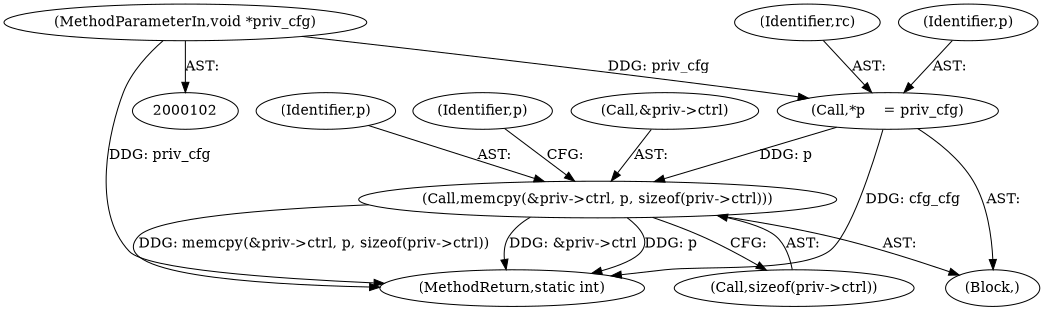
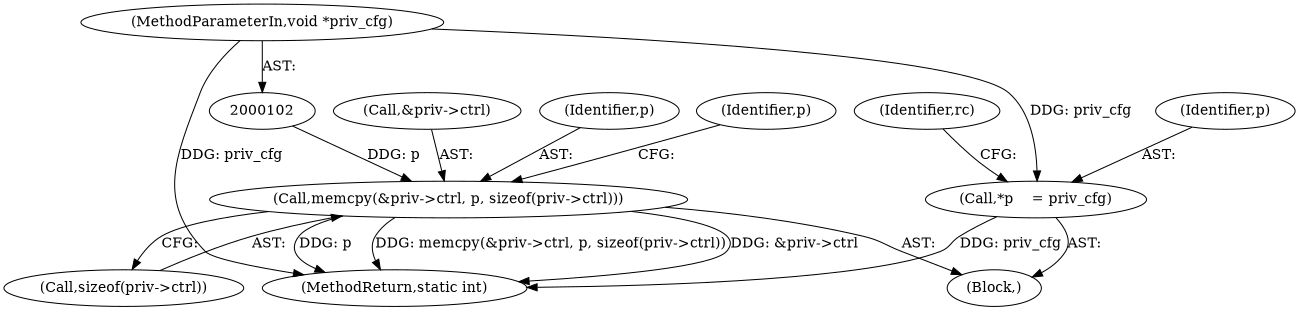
edge "(Identifier,rc)" -> "(Call,*p    = priv_cfg)": label "AST: " -> "CFG: "
edge "(Call,*p    = priv_cfg)" -> "(Call,memcpy(&priv->ctrl, p, sizeof(priv->ctrl)))": now "2000102" -> "(Call,memcpy(&priv->ctrl, p, sizeof(priv->ctrl)))"
edge "(Call,*p    = priv_cfg)" -> "(MethodReturn,static int)": label "DDG: cfg_cfg" -> "DDG: priv_cfg"
